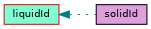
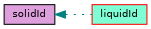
edge "solidId" -> "liquidId": reversed
